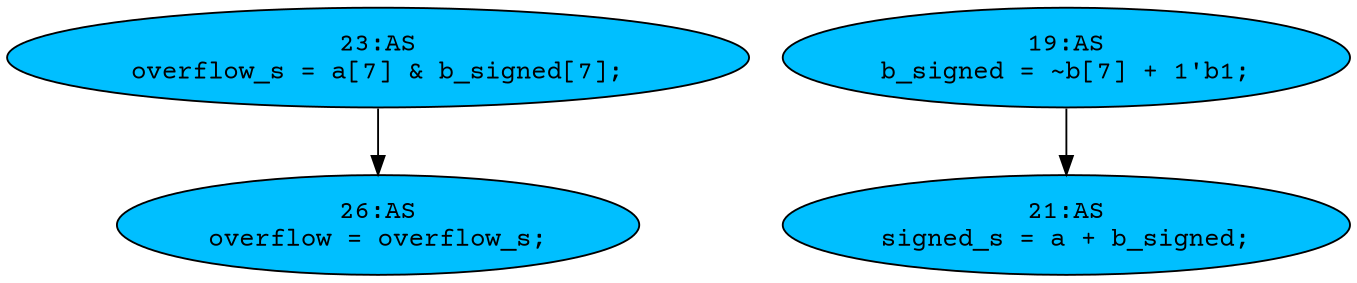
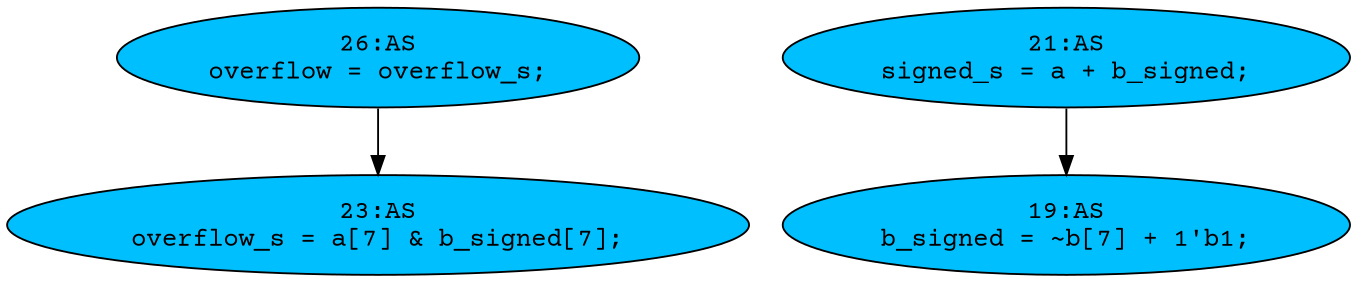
edge "23:AS overflow_s = a[7] & b_signed[7];" -> "26:AS overflow = overflow_s;": reversed
edge "19:AS b_signed = ~b[7] + 1'b1;" -> "21:AS signed_s = a + b_signed;": reversed
